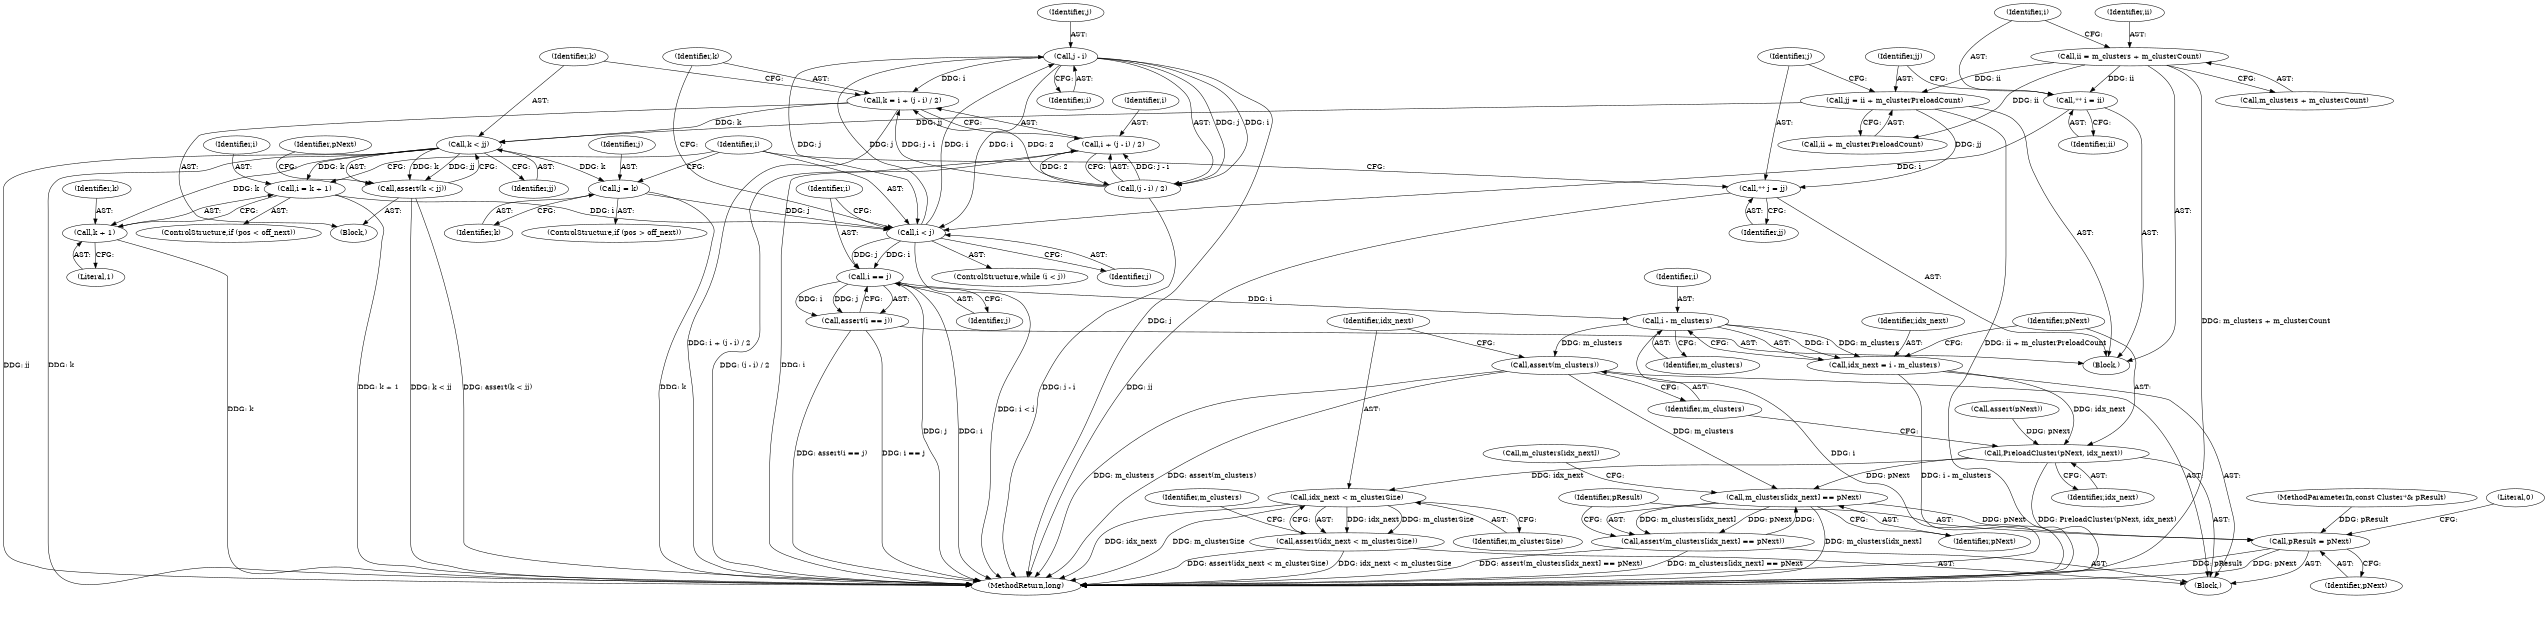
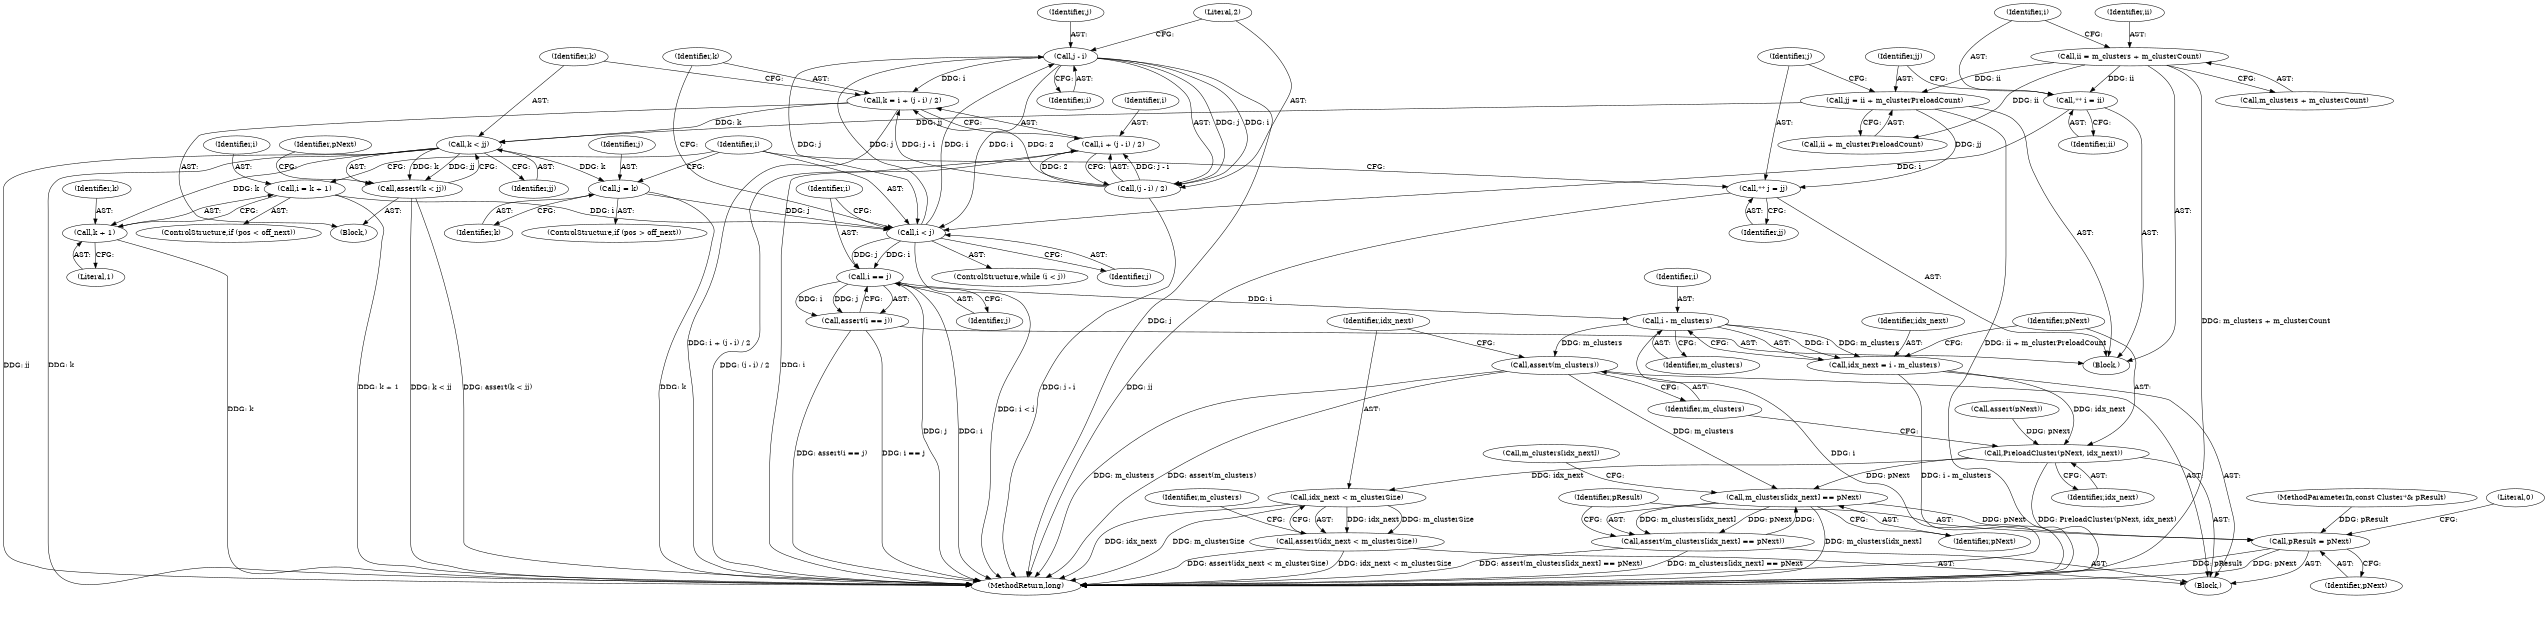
node "(Literal,2)": added
edge "(Call,k < jj)" -> "(Call,i = k + 1)": removed, label "DDG: k"
node "(Identifier,m_clusterSize)": removed
